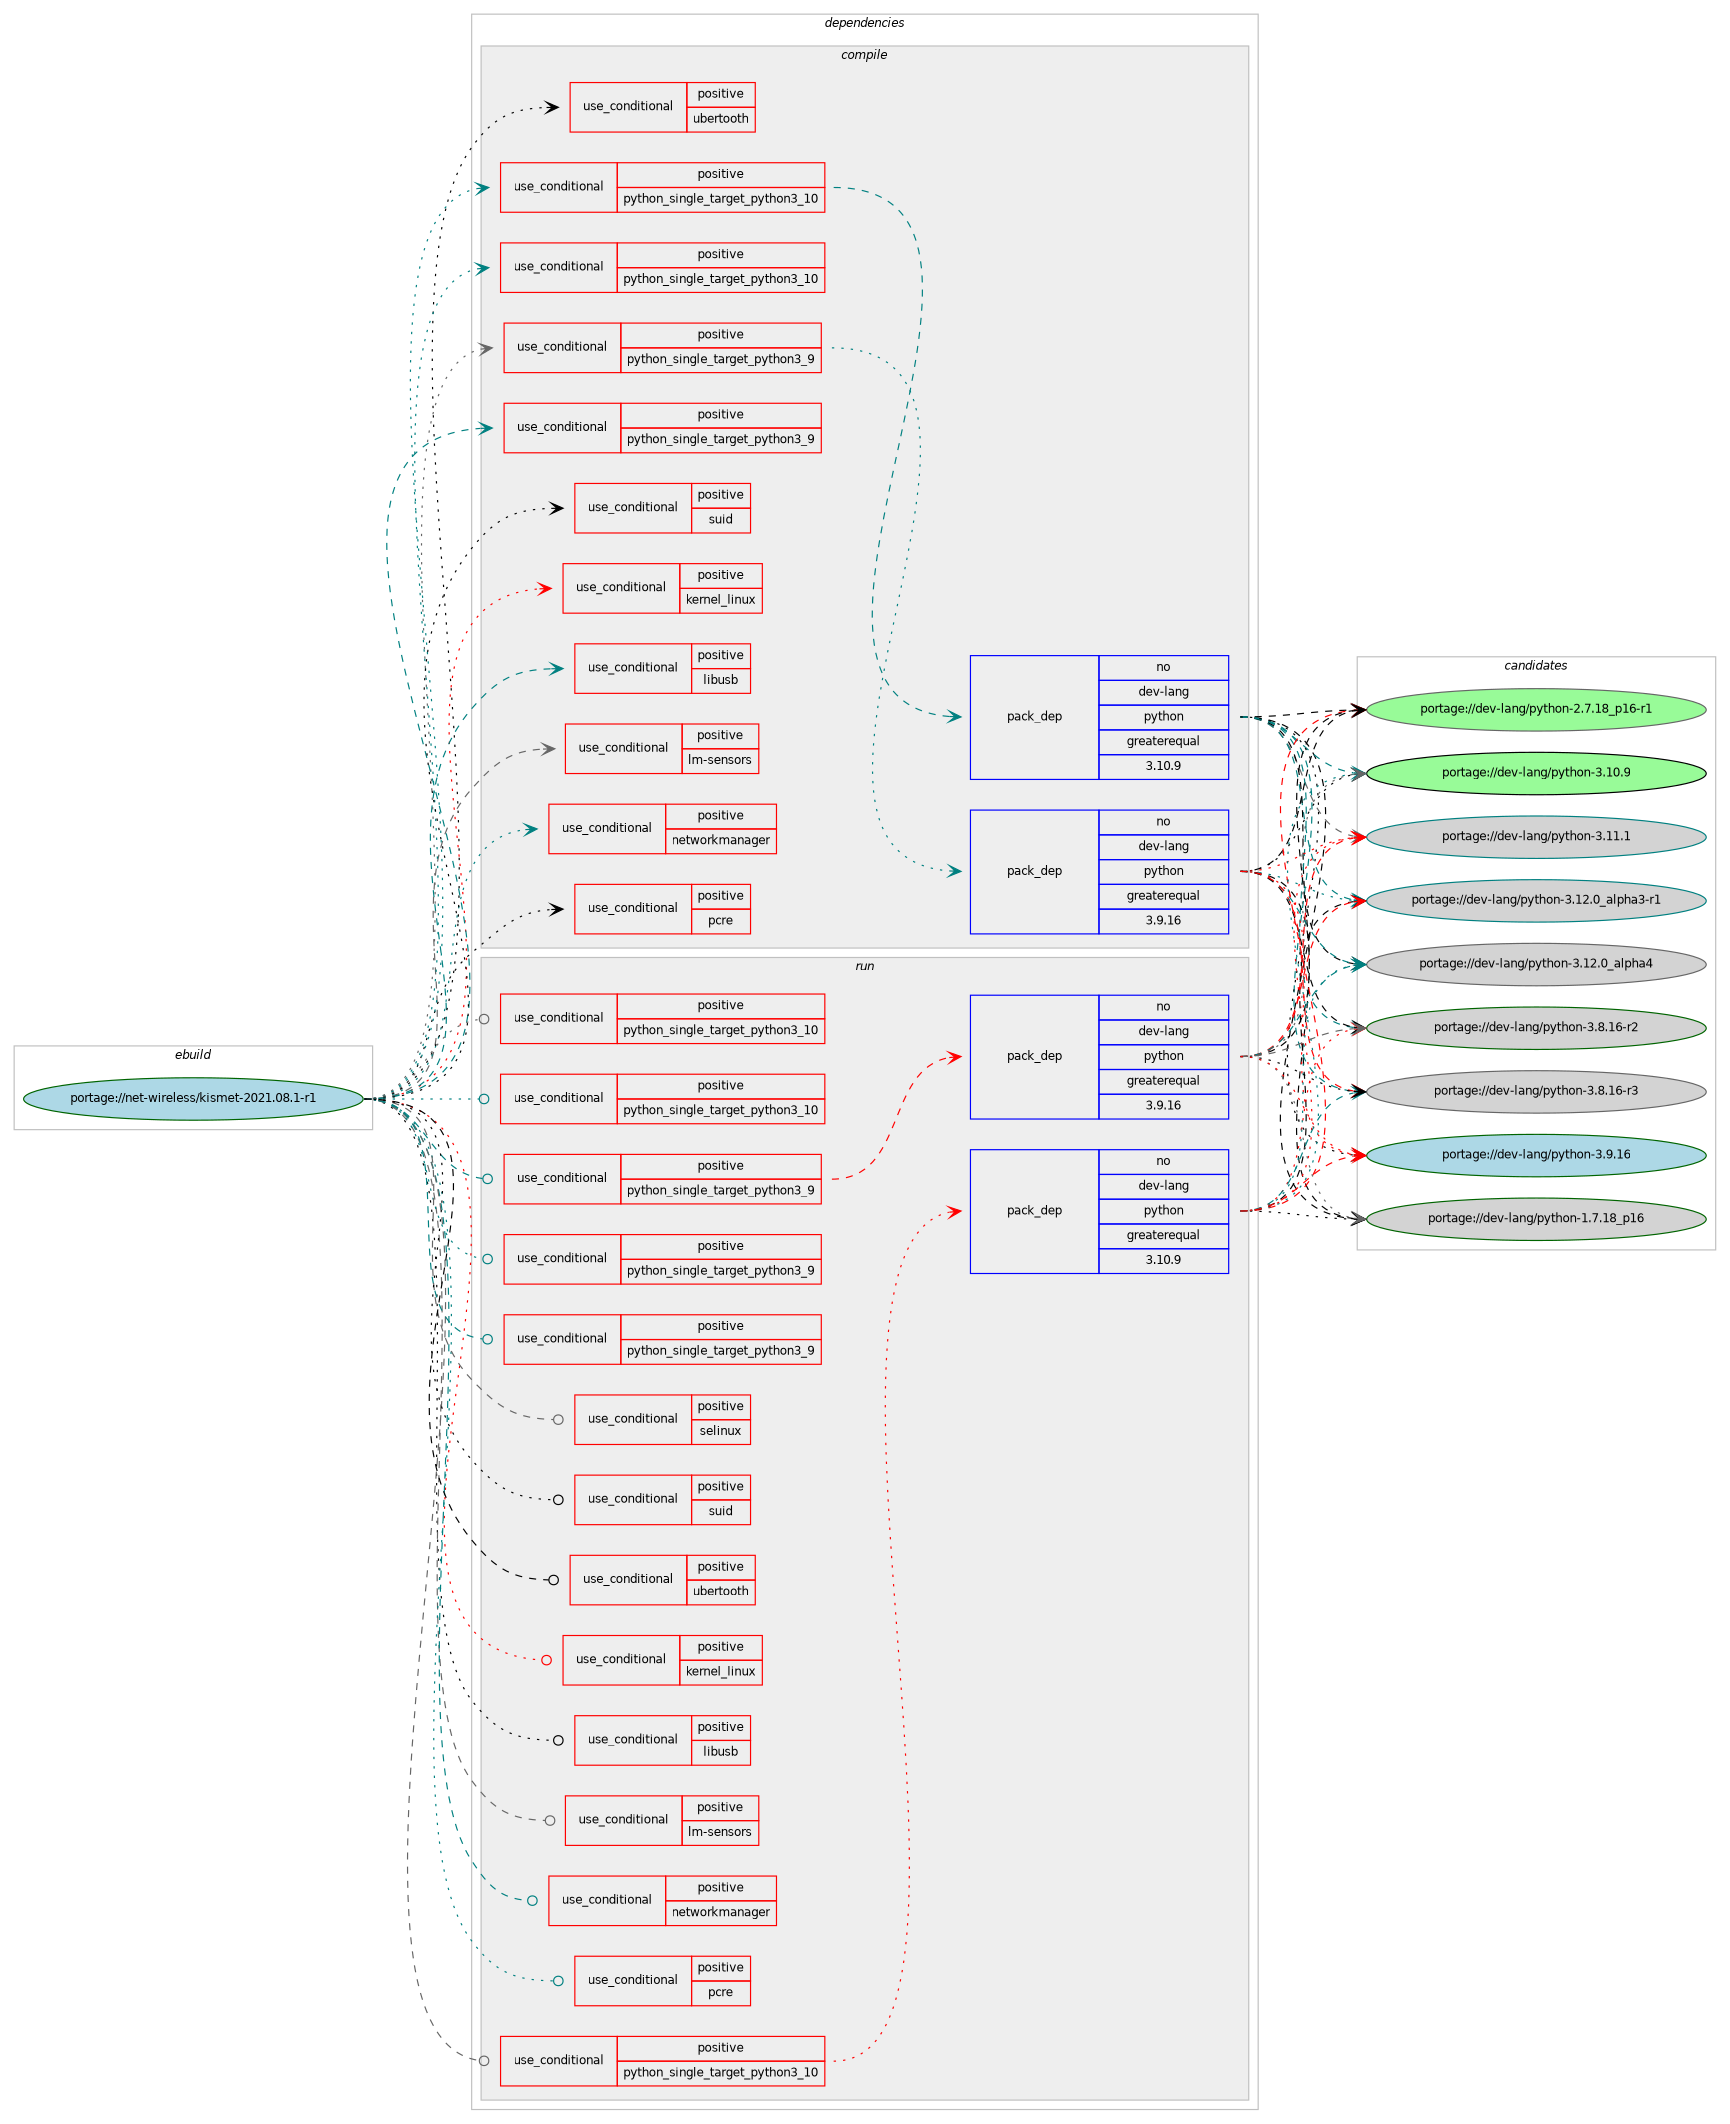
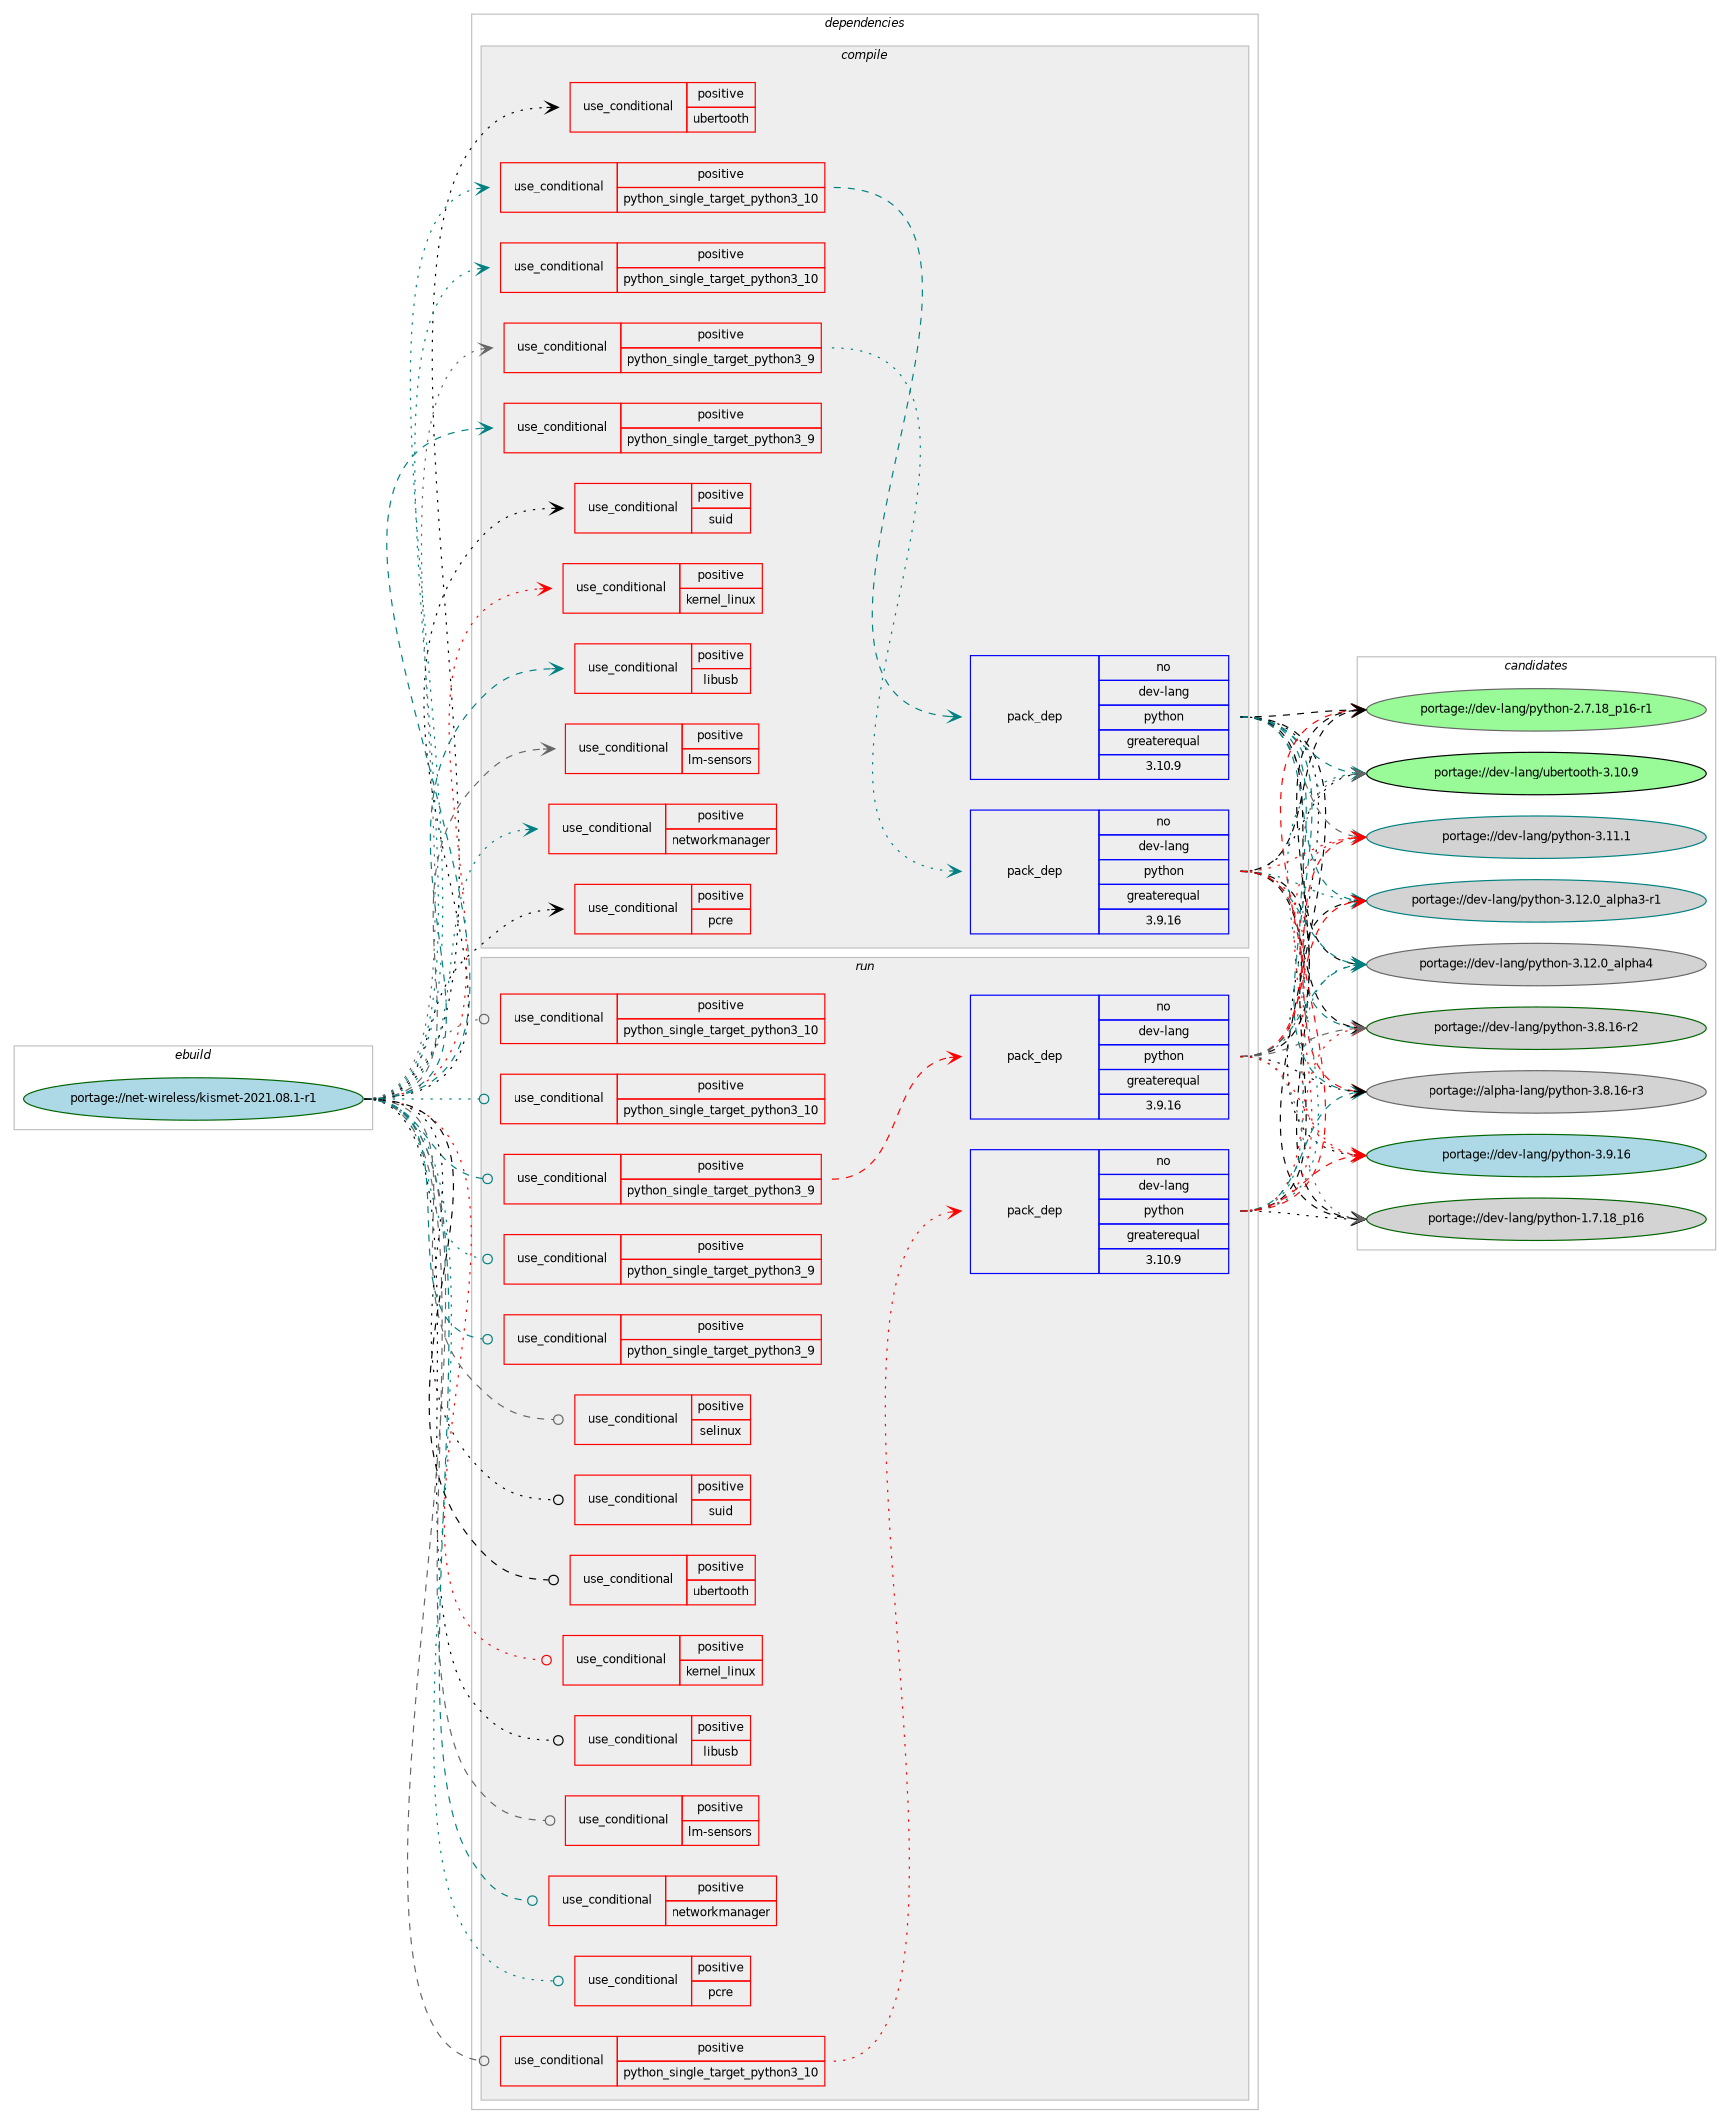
node "portage://dev-lang/python-3.10.9": label "portage://dev-lang/python-3.10.9" -> "portage://dev-lang/ubertooth-3.10.9"
node "portage://dev-lang/python-3.8.16-r3": label "portage://dev-lang/python-3.8.16-r3" -> "portage://alpha-lang/python-3.8.16-r3"
